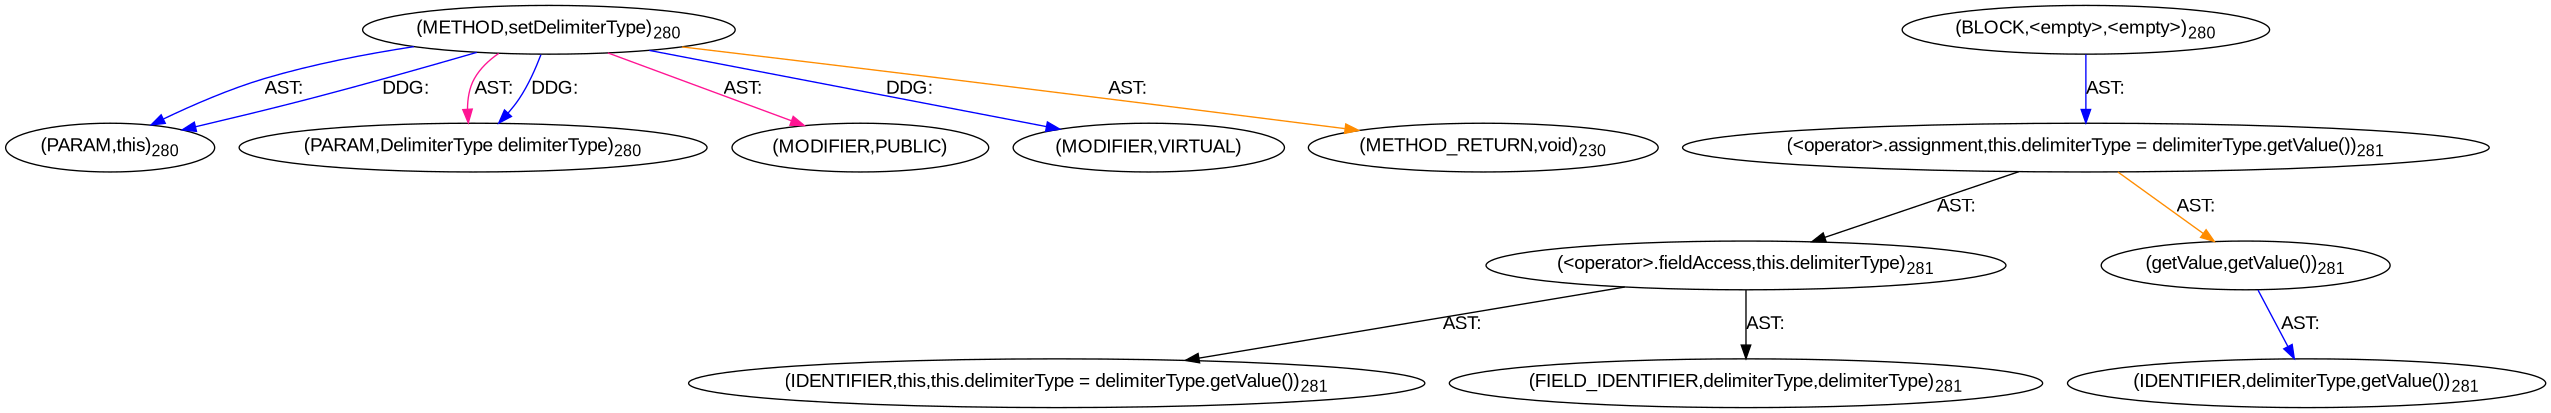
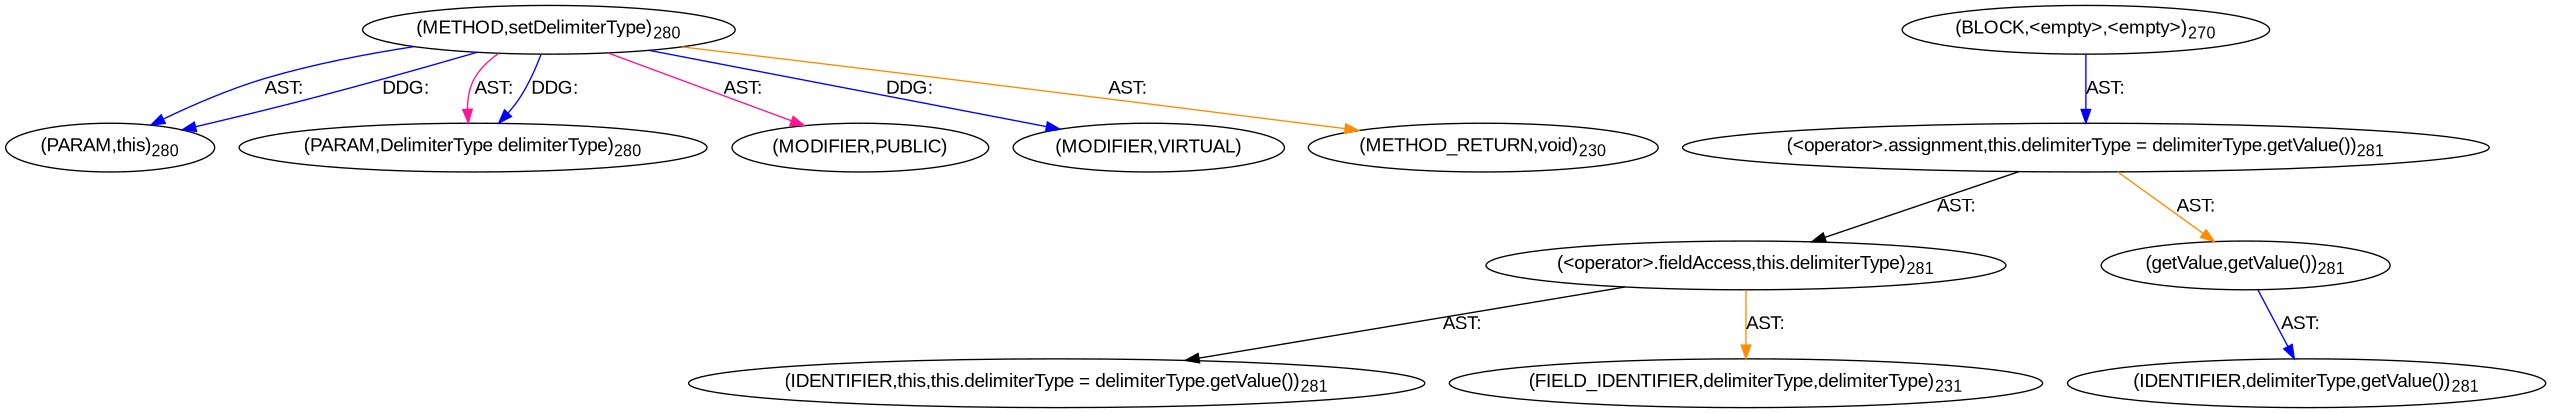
node "(BLOCK,<empty>,<empty>)": text "280" -> "270"
edge "(<operator>.fieldAccess,this.delimiterType)" -> "(FIELD_IDENTIFIER,delimiterType,delimiterType)": color black -> darkorange
node "(FIELD_IDENTIFIER,delimiterType,delimiterType)": text "281" -> "231"
